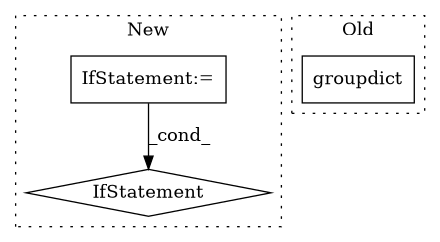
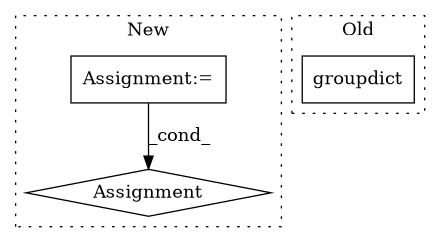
node "IfStatement:=": label "IfStatement:=" -> "Assignment:="
node "IfStatement": label "IfStatement" -> "Assignment"
